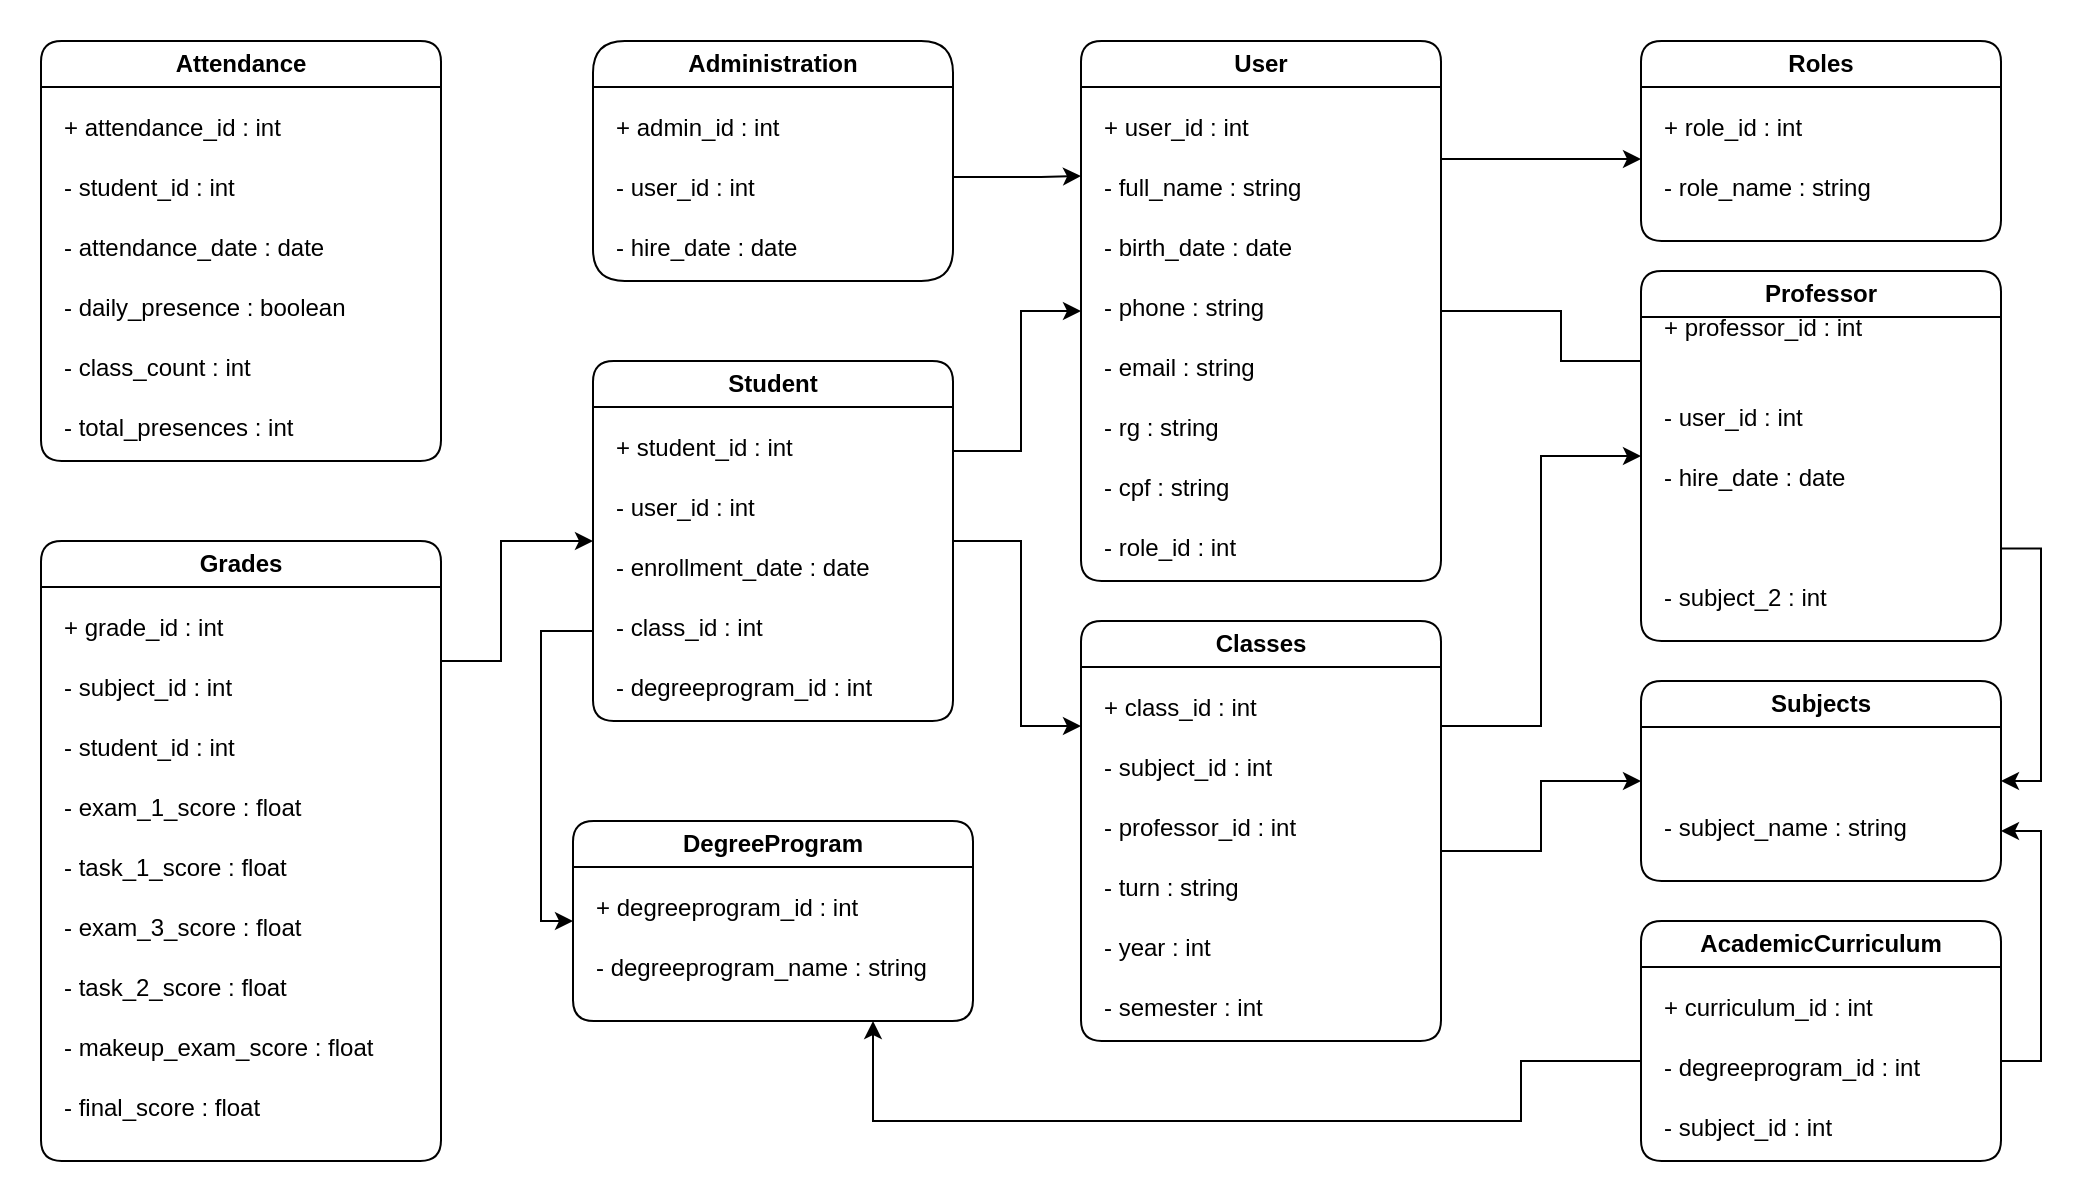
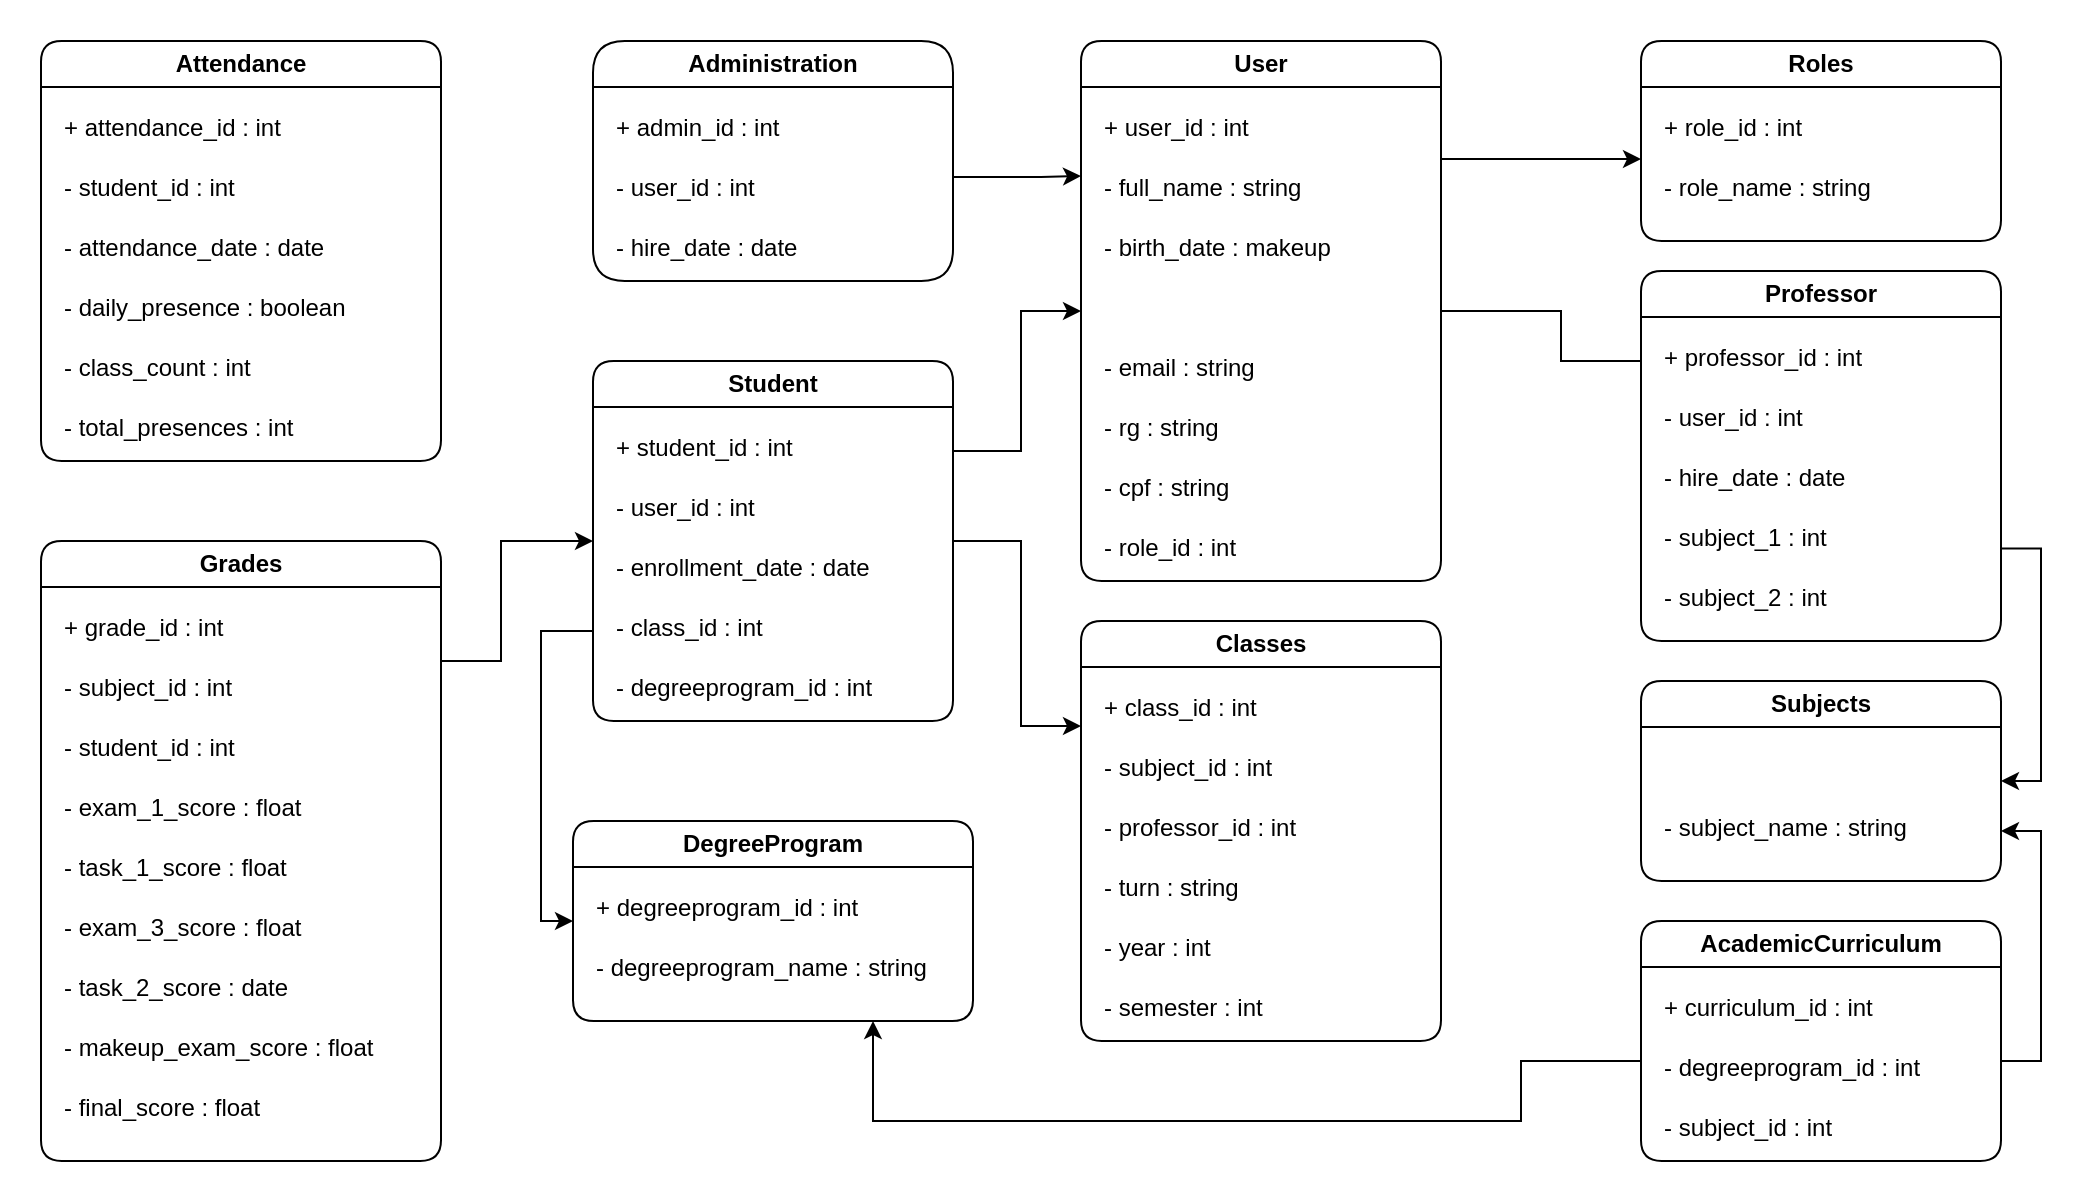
node "- birth_date : date": label "- birth_date : date" -> "- birth_date : makeup"
node "- phone : string": removed
node "+ professor_id : int": moved (1821, 327) -> (1821, 357)
node "- subject_1 : int": added
edge "Classes" -> "Professor": removed
edge "Classes" -> "Subjects": removed
node "- task_2_score : float": label "- task_2_score : float" -> "- task_2_score : date"
